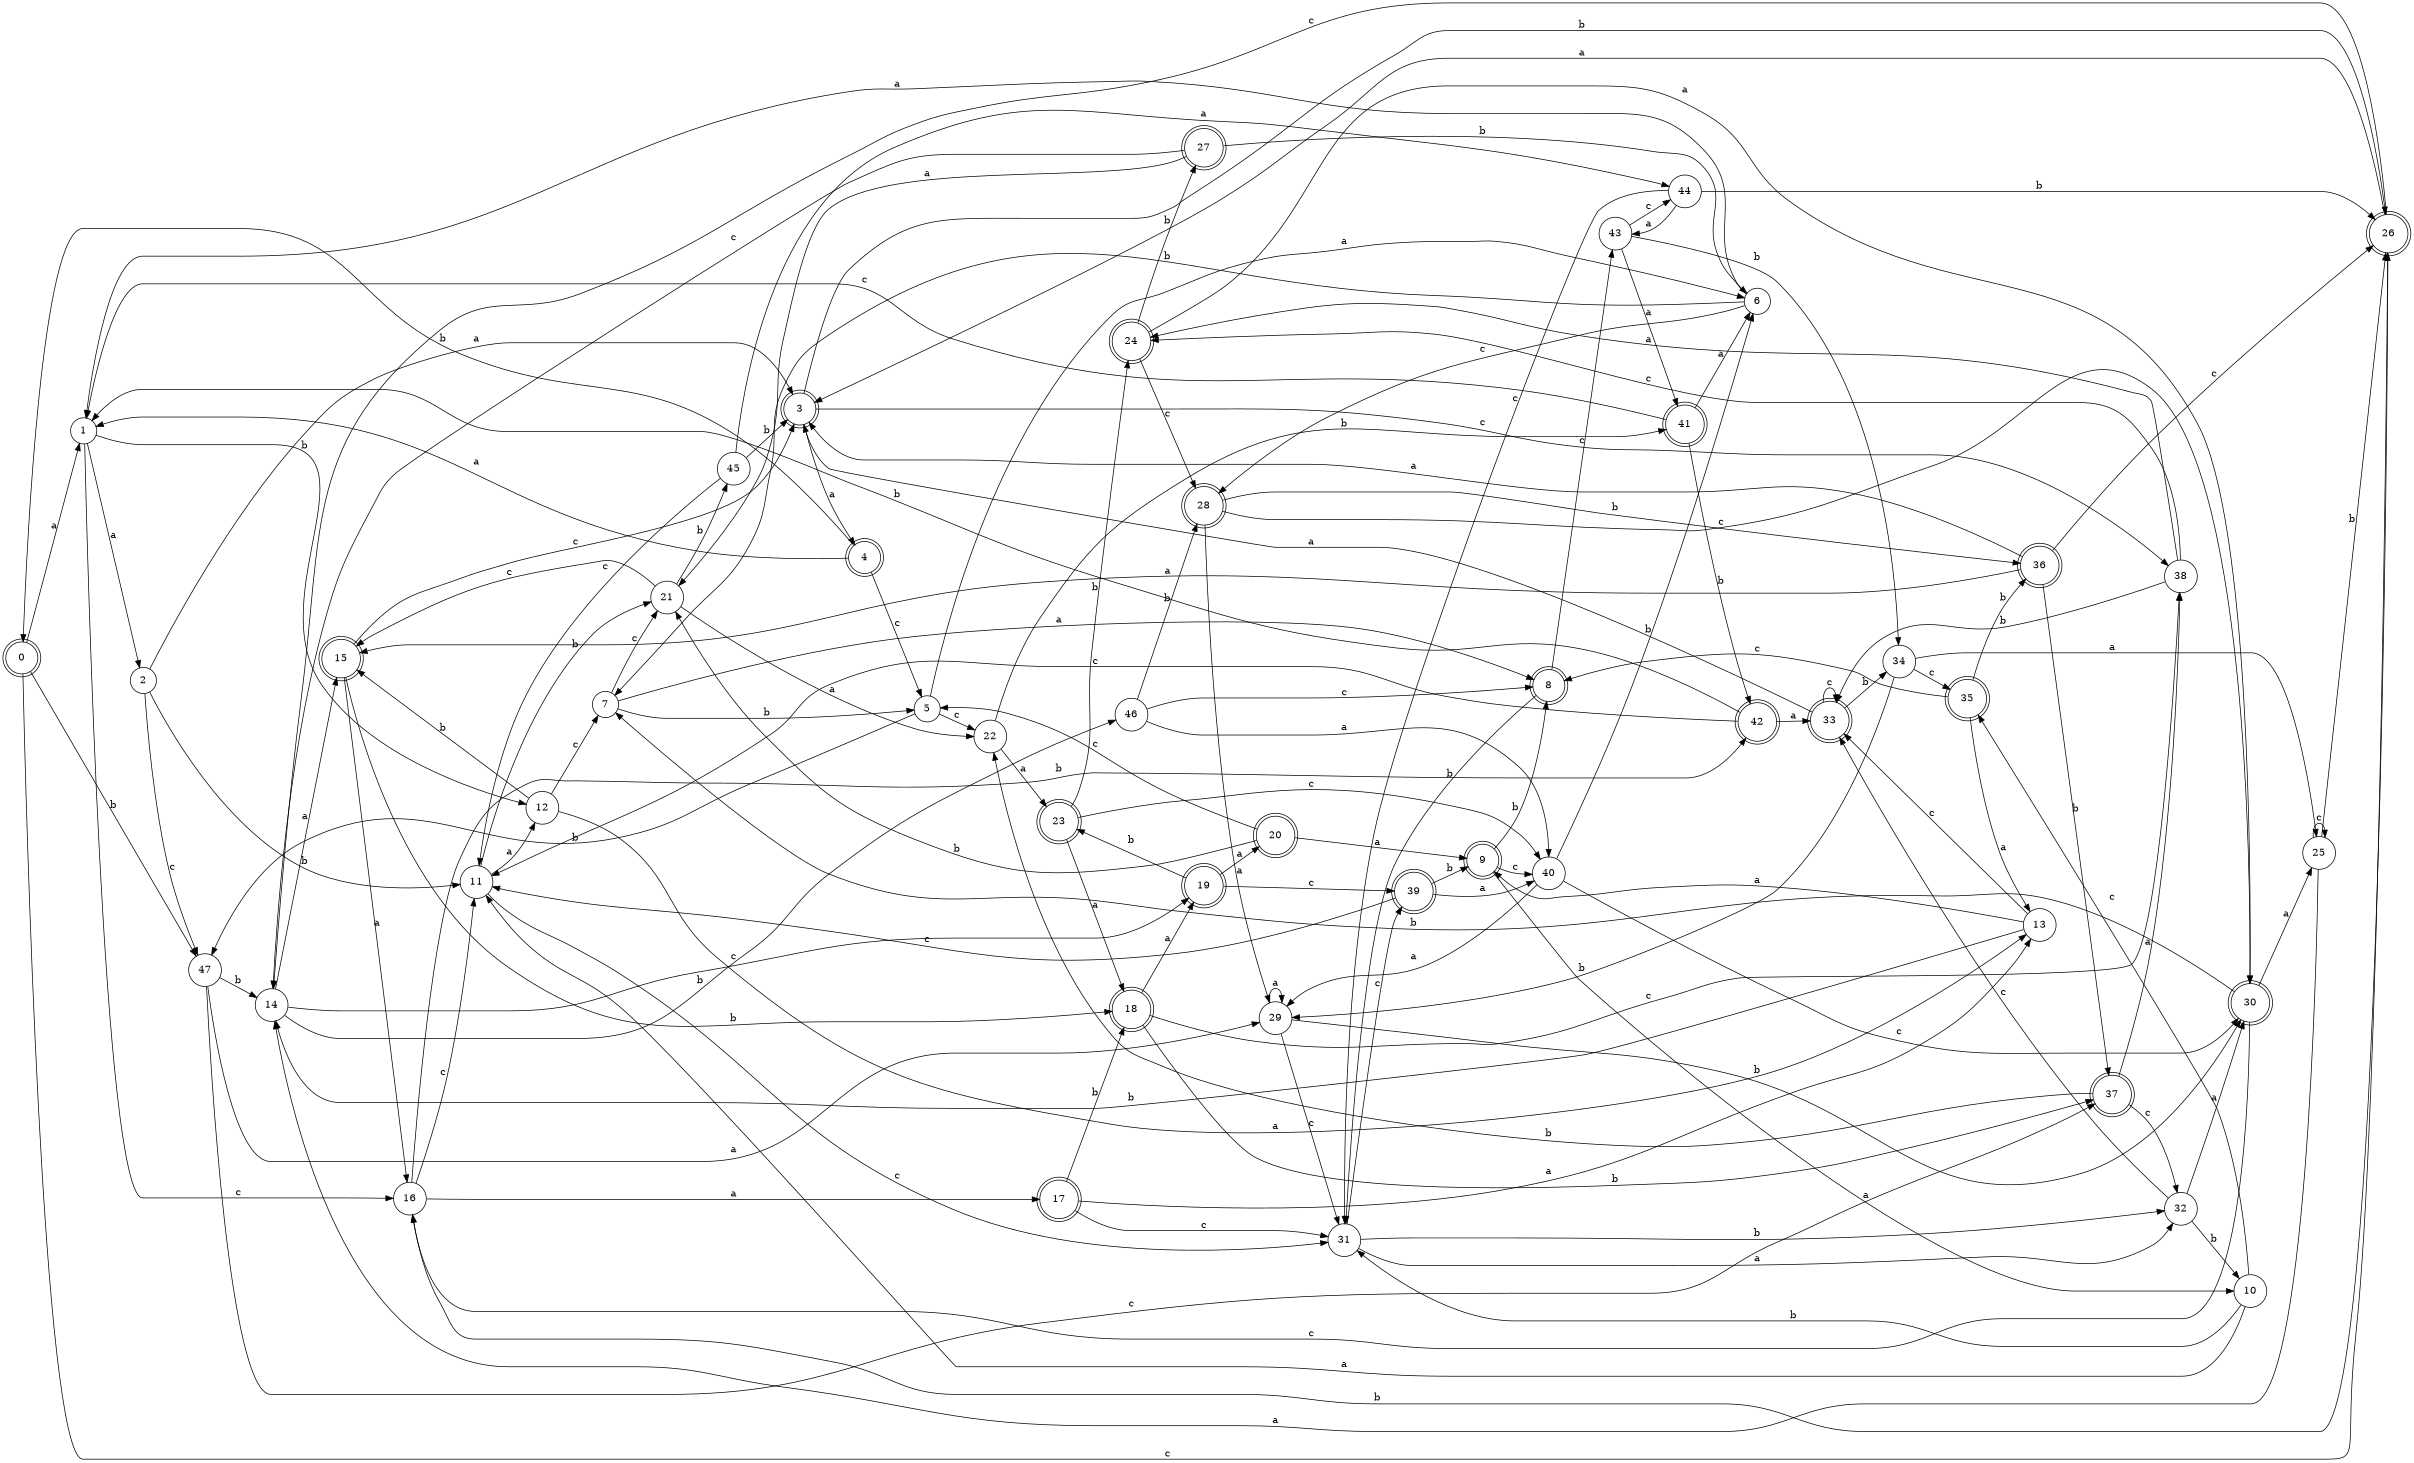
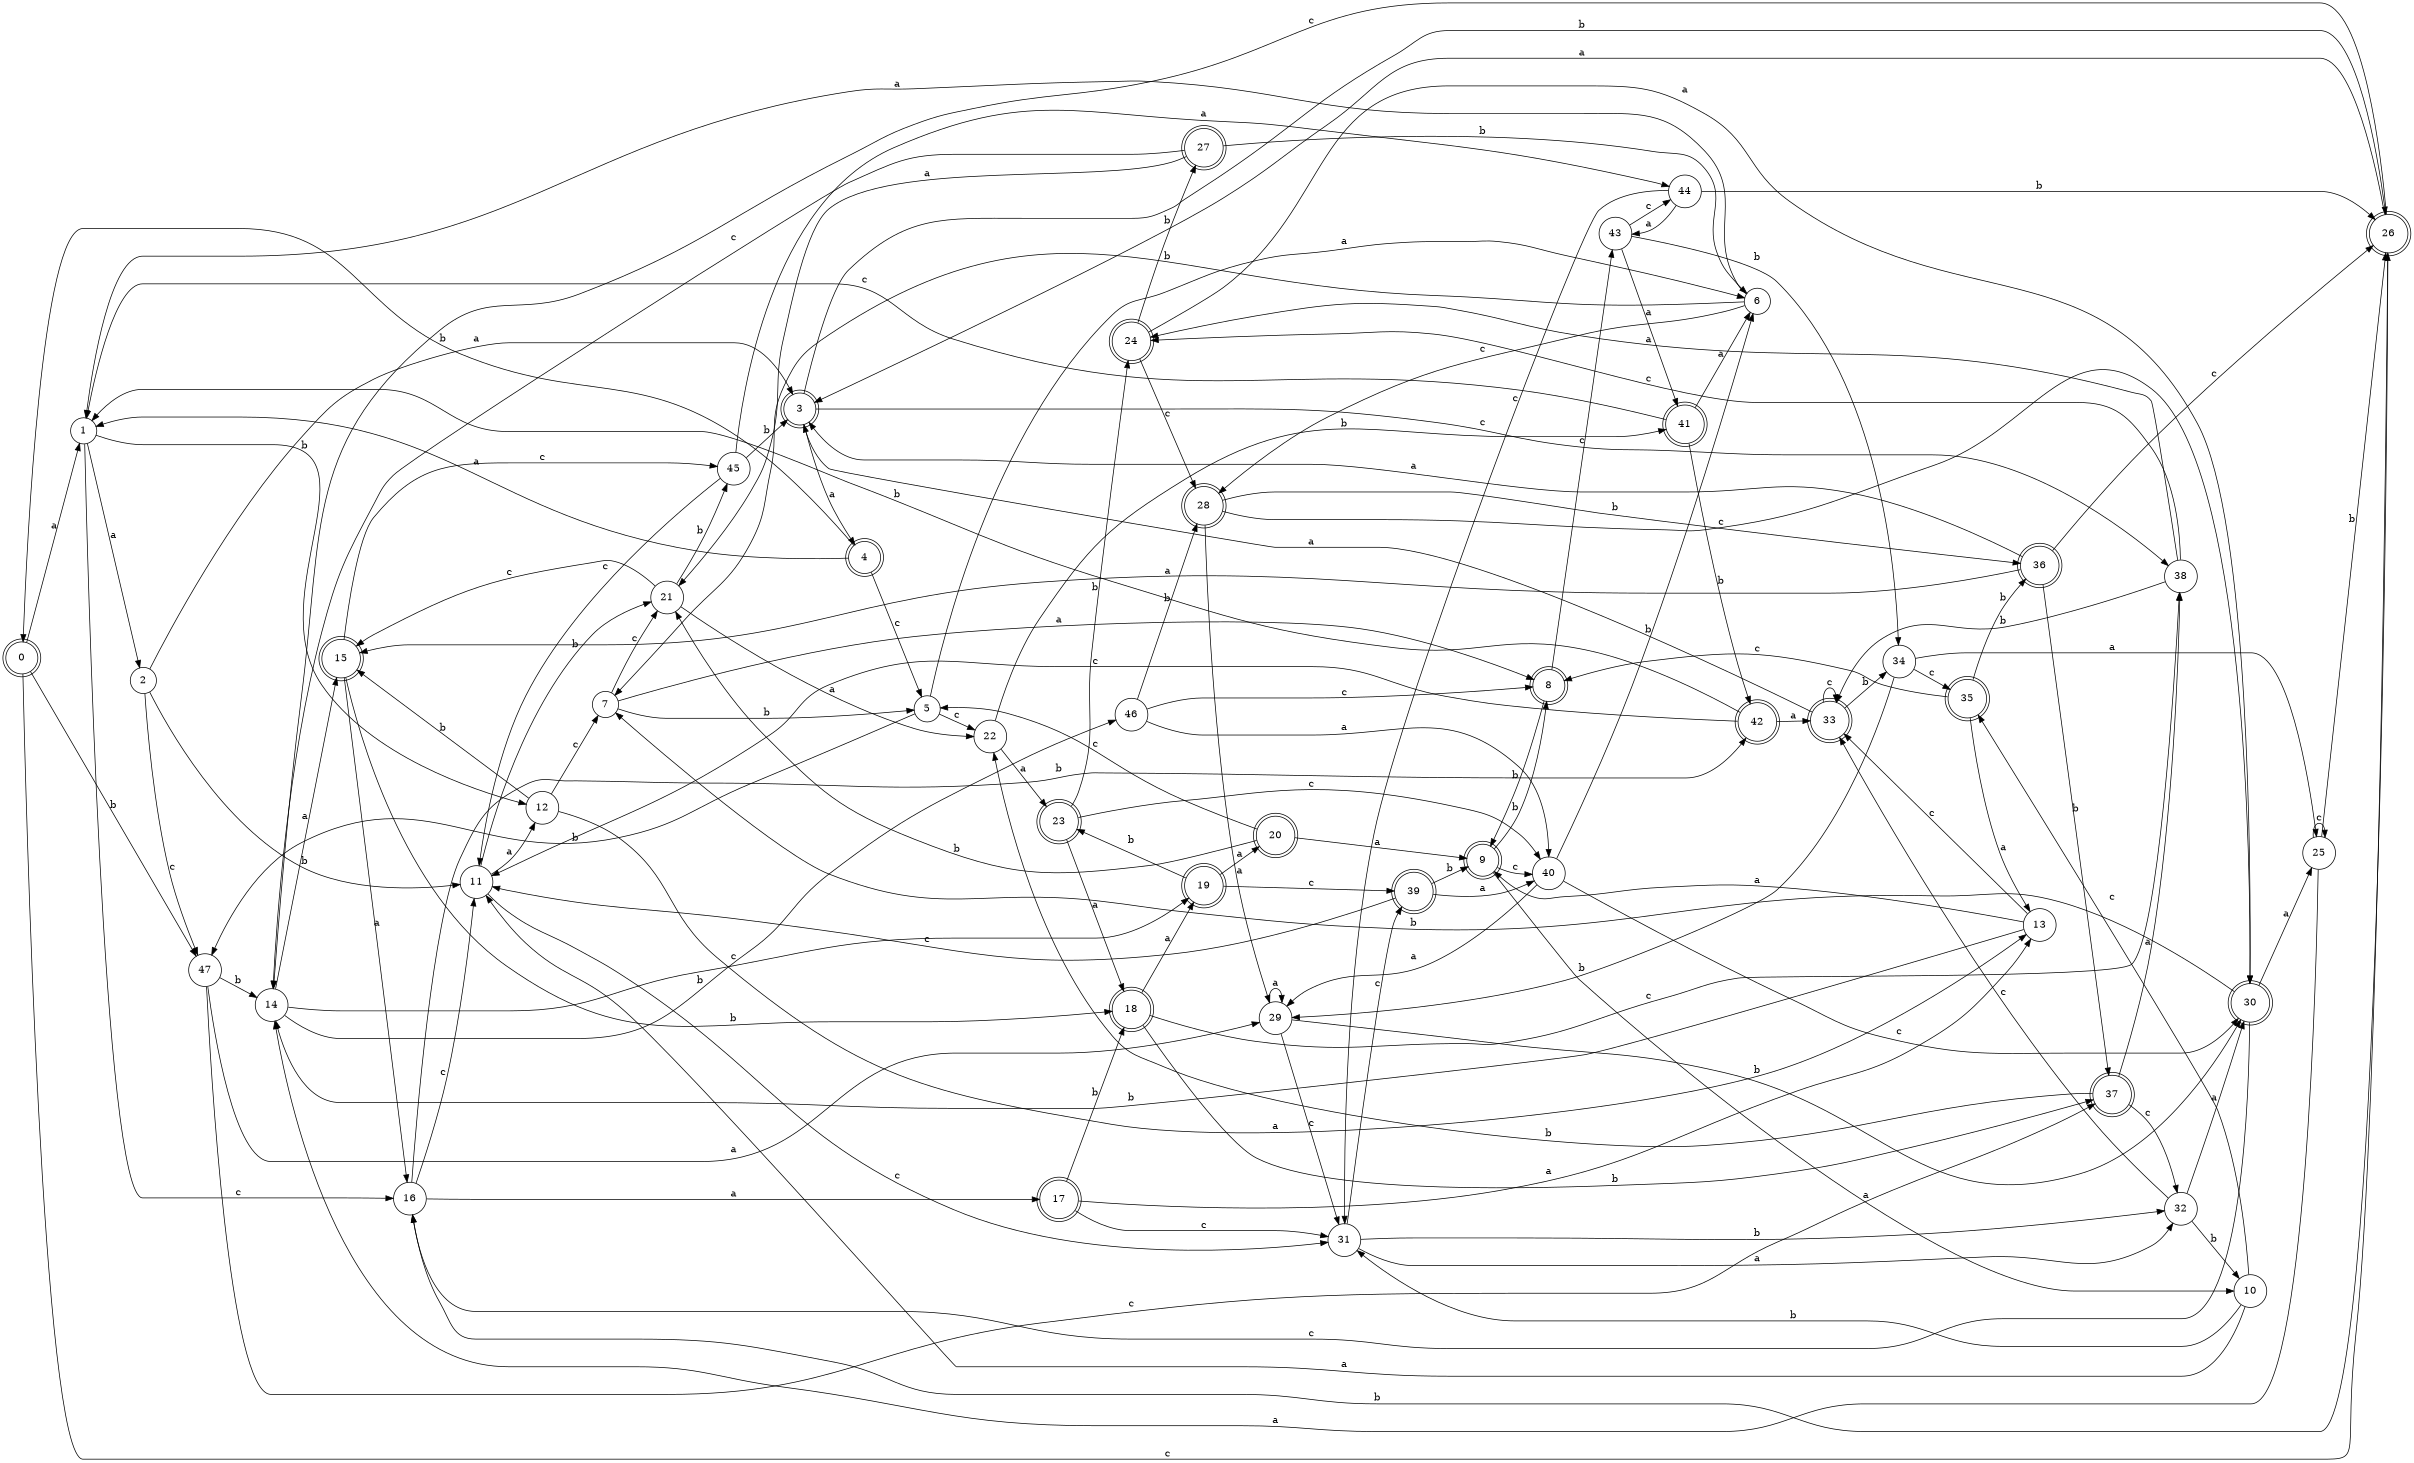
edge "15" -> "3": now "15" -> "45"
edge "8" -> "31": now "8" -> "9"
